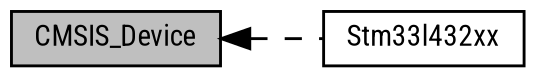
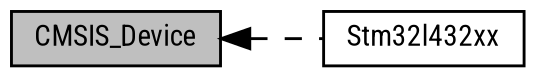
node "Stm33l432xx": label "Stm33l432xx" -> "Stm32l432xx"
